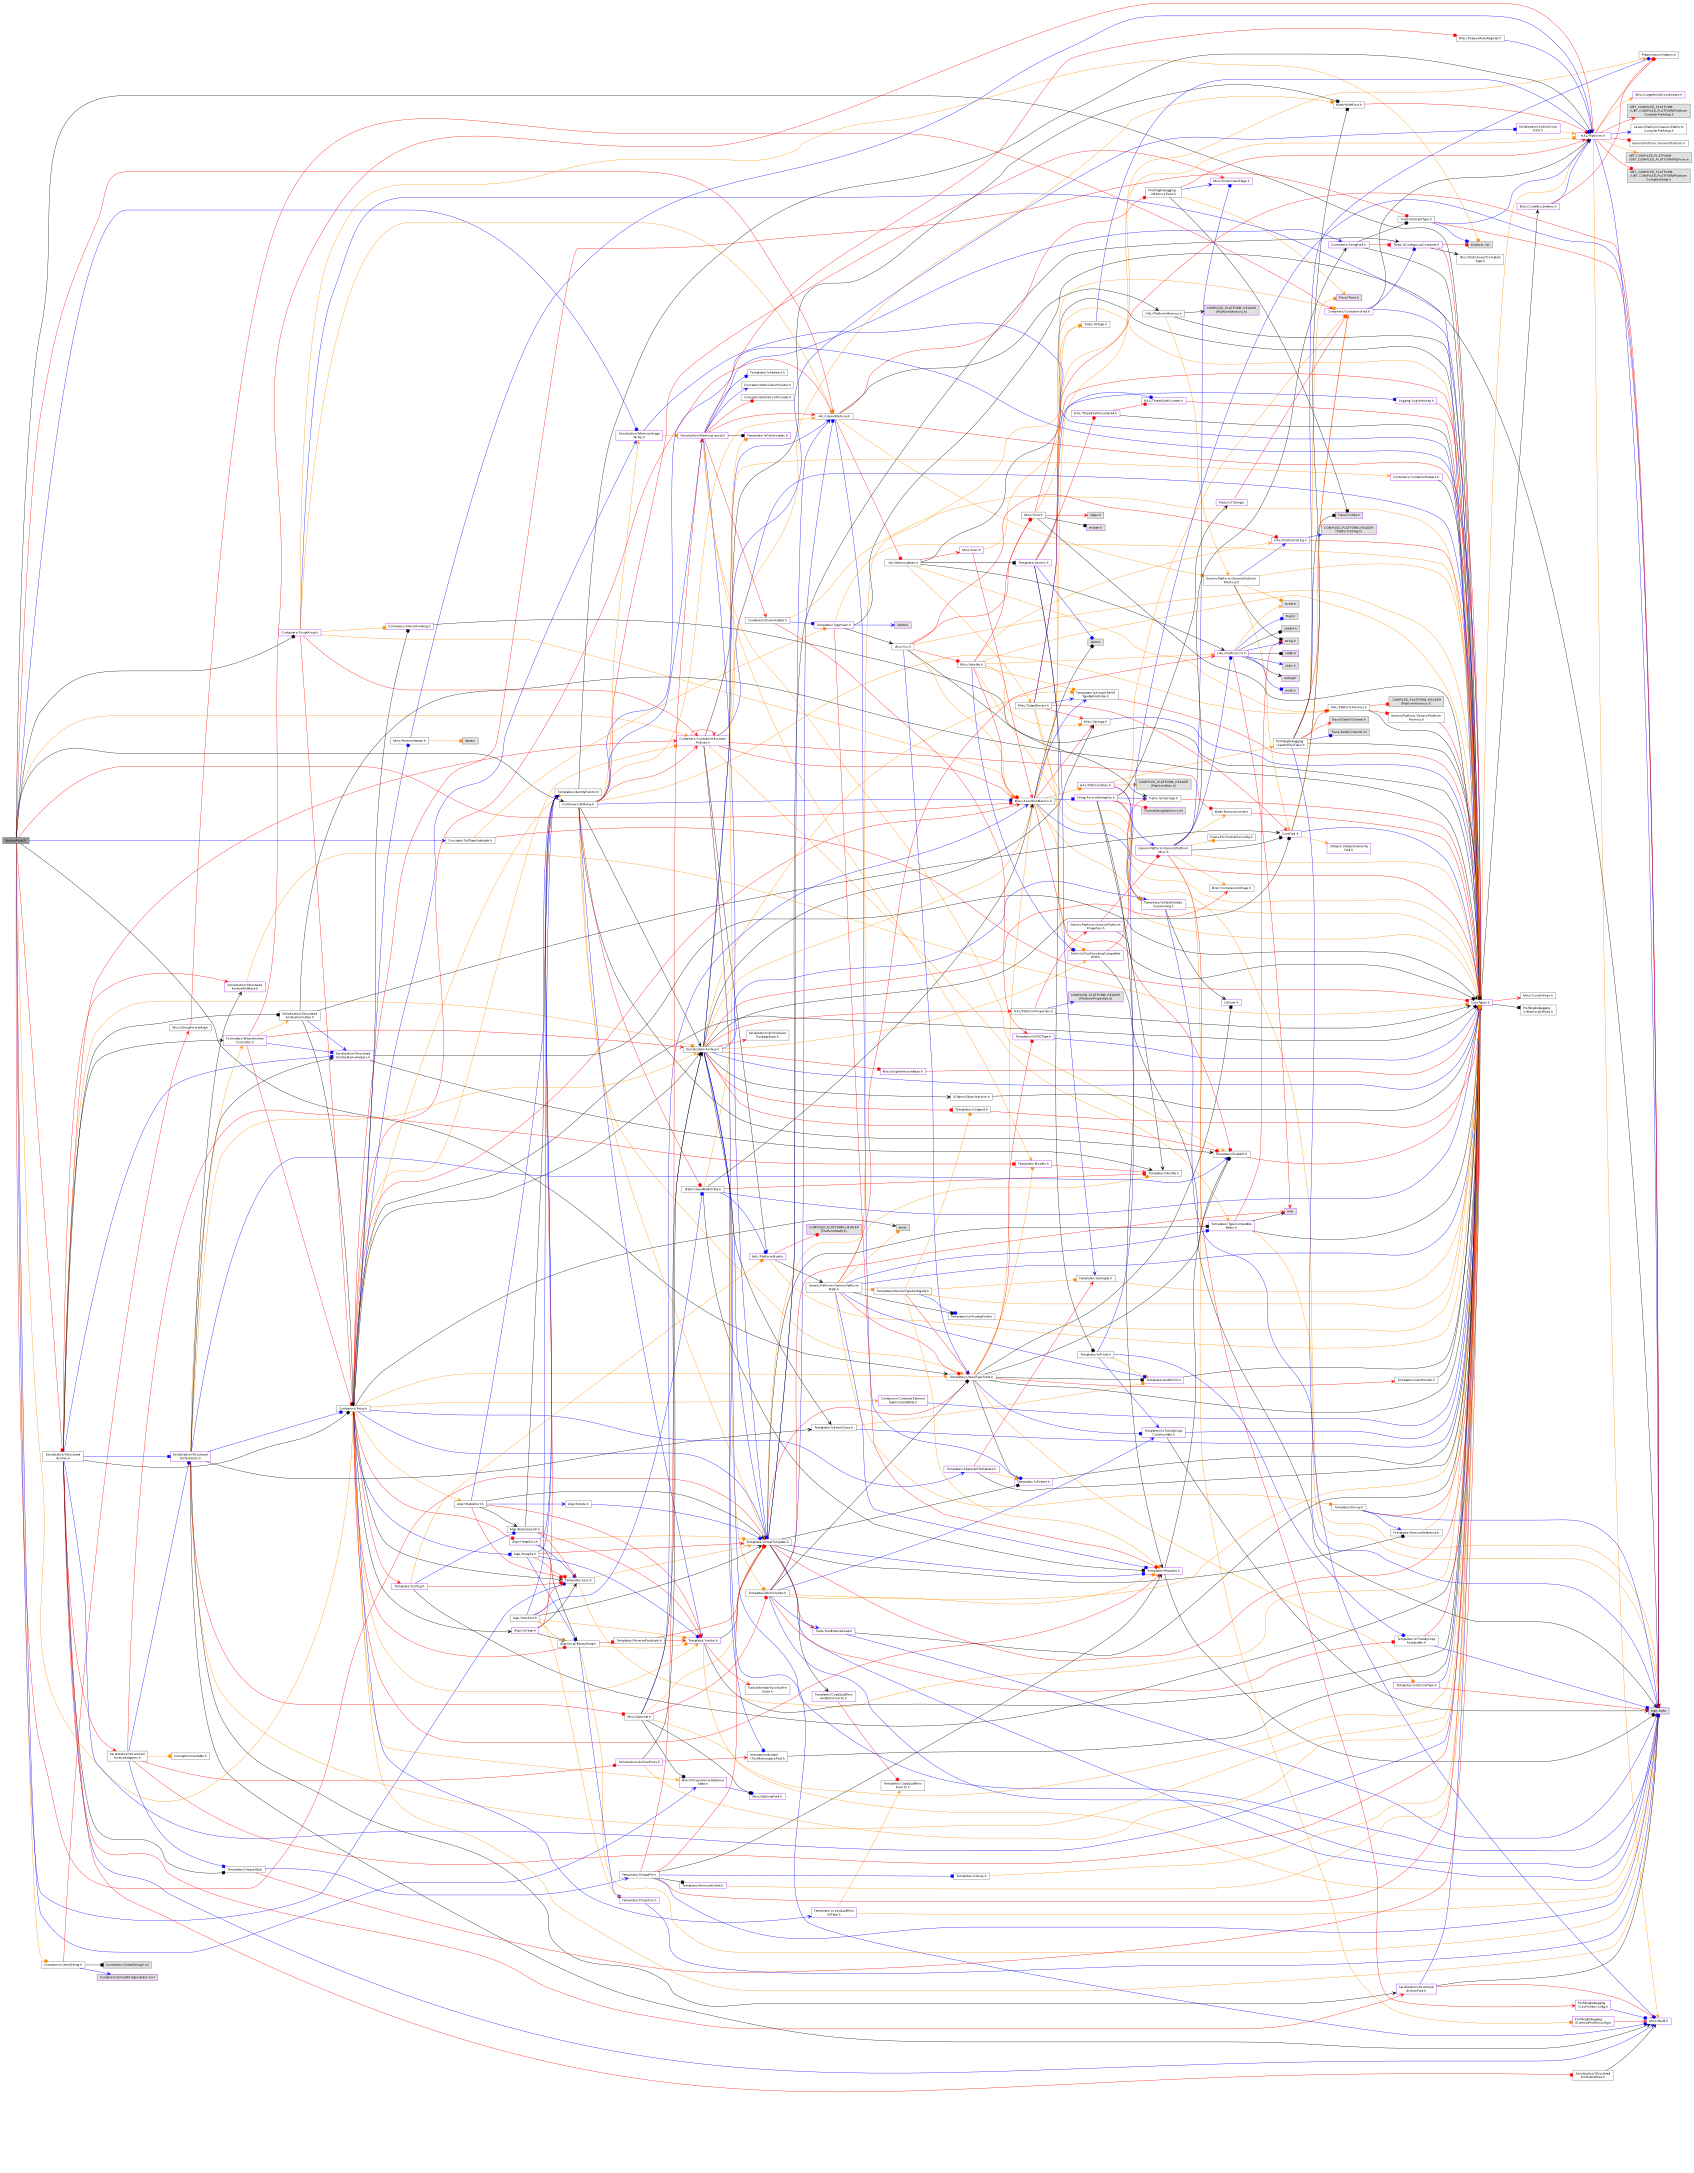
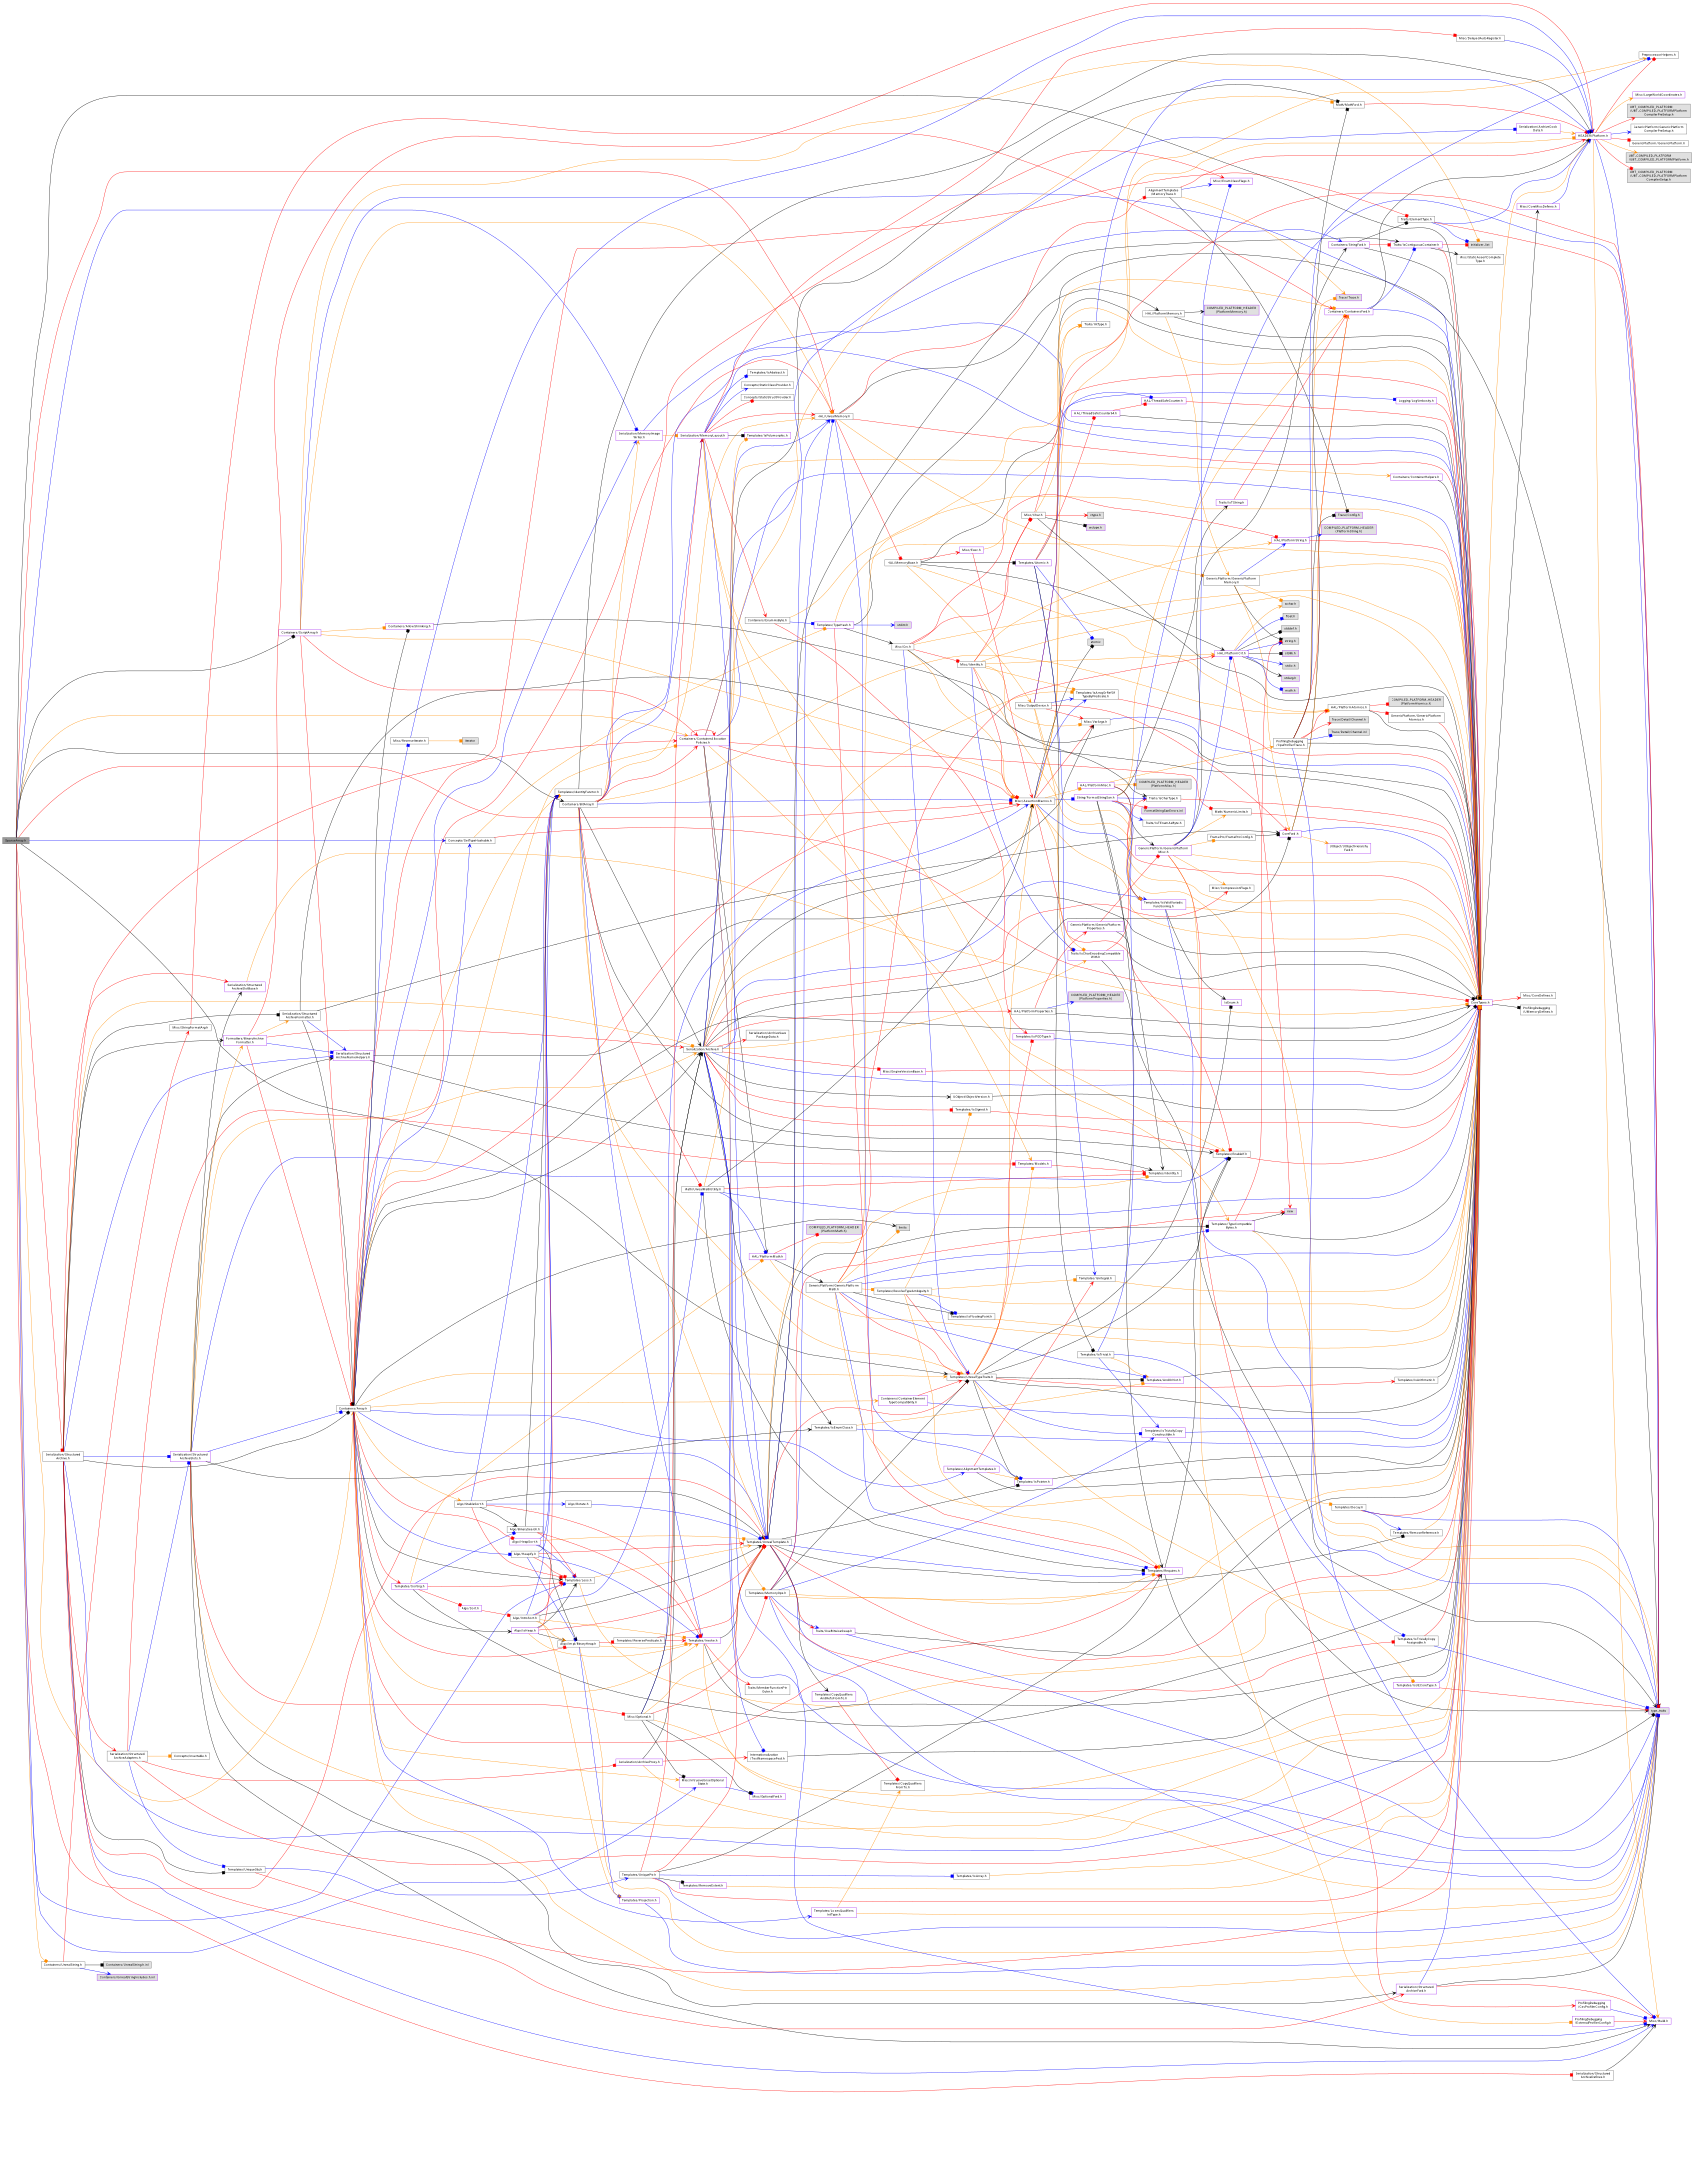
node "HAL/Platform.h": label "HAL/Platform.h" -> "HEADER/Platform.h"
edge "Misc/CoreMiscDefines.h" -> "PreprocessorHelpers.h": removed
node "ProfilingDebugging /MemoryTrace.h": label "ProfilingDebugging /MemoryTrace.h" -> "AlignmentTemplates /MemoryTrace.h"
node "Traits/IsTEnumAsByte.h": added
edge "HAL/PlatformMisc.h" -> "GenericPlatform/GenericPlatform Misc.h": color blue -> black
edge "GenericPlatform/GenericPlatform Misc.h" -> "CoreFwd.h": now "FramePro/FrameProConfig.h" -> "CoreFwd.h"
edge "Containers/Array.h" -> "Concepts/GetTypeHashable.h": added
edge "Containers/ContainerElement TypeCompatibility.h" -> "Templates/UnrealTypeTraits.h": added
node "Algo/Sort.h": added
edge "Algo/IsHeap.h" -> "Templates/UnrealTemplate.h": added
edge "Algo/IsHeap.h" -> "Templates/Invoke.h": added
